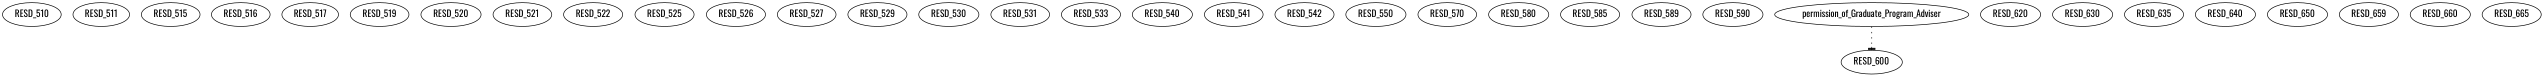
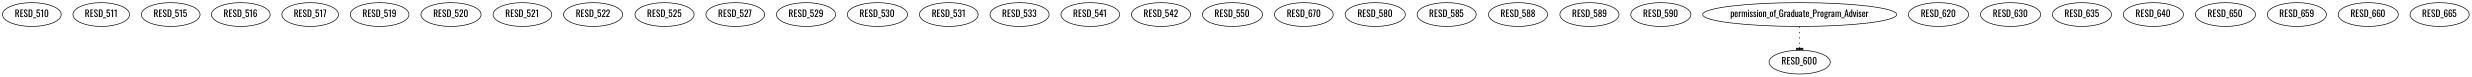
node "RESD_526": removed
node "RESD_540": removed
node "RESD_570": label "RESD_570" -> "RESD_670"
node "RESD_588": added
